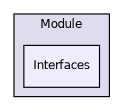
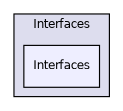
cluster "Module": label "Module" -> "Interfaces"
